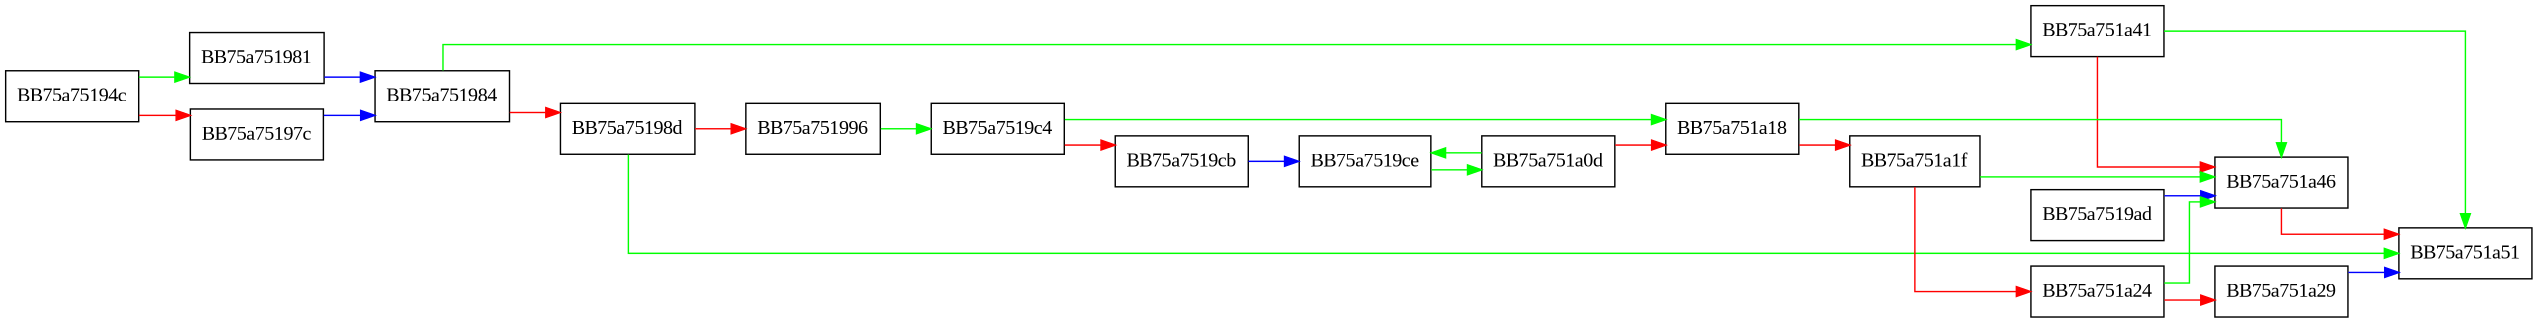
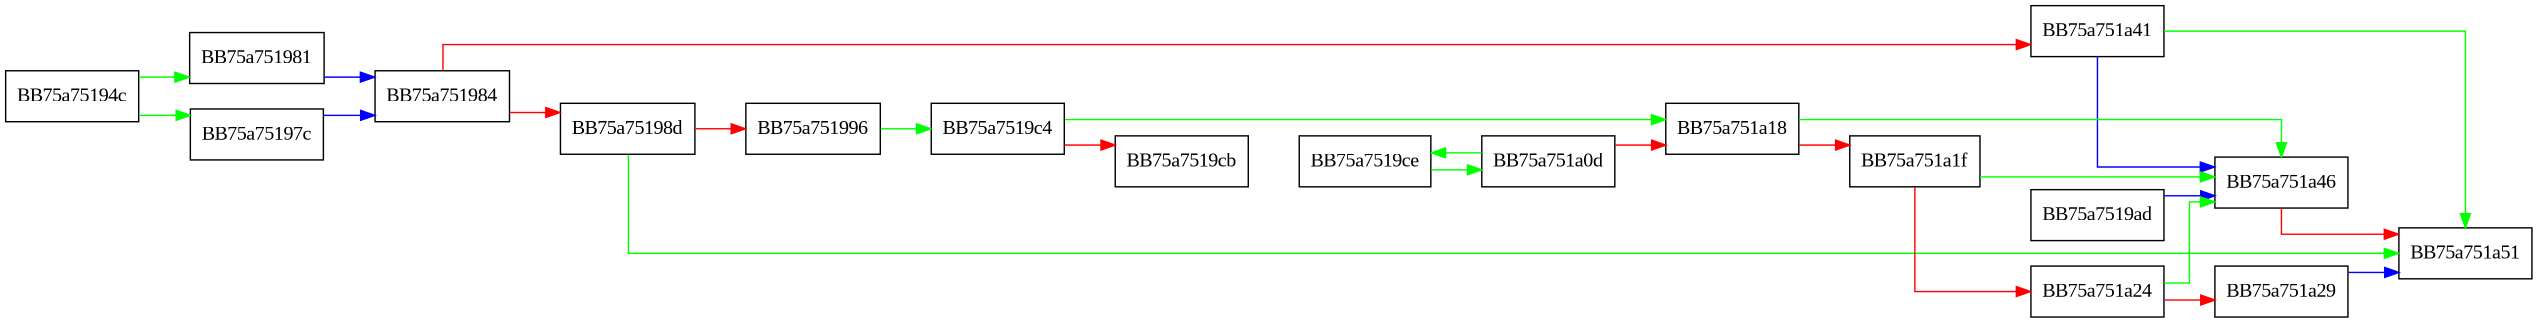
edge "BB75a751984" -> "BB75a751a41": color green -> red
edge "BB75a75194c" -> "BB75a75197c": color red -> green
edge "BB75a7519cb" -> "BB75a7519ce": removed
edge "BB75a751a41" -> "BB75a751a46": color red -> blue
